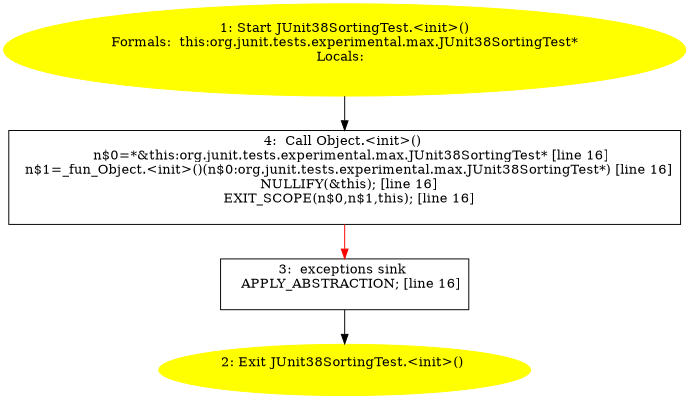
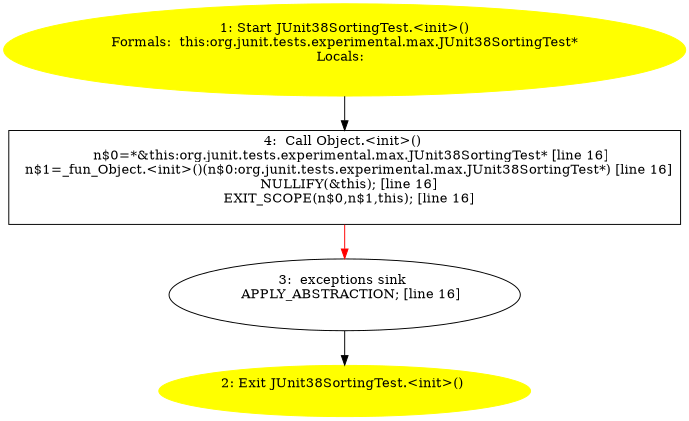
node "3:  exceptions sink APPLY_ABSTRACTION; [line 16]": shape box -> ellipse
